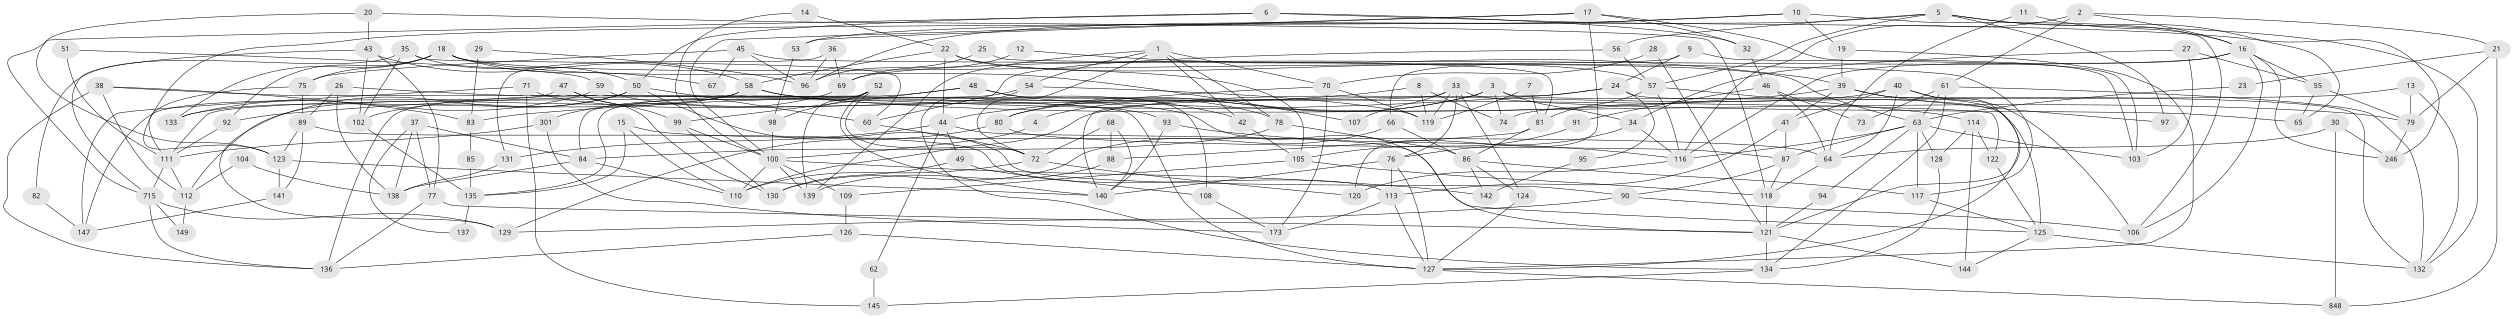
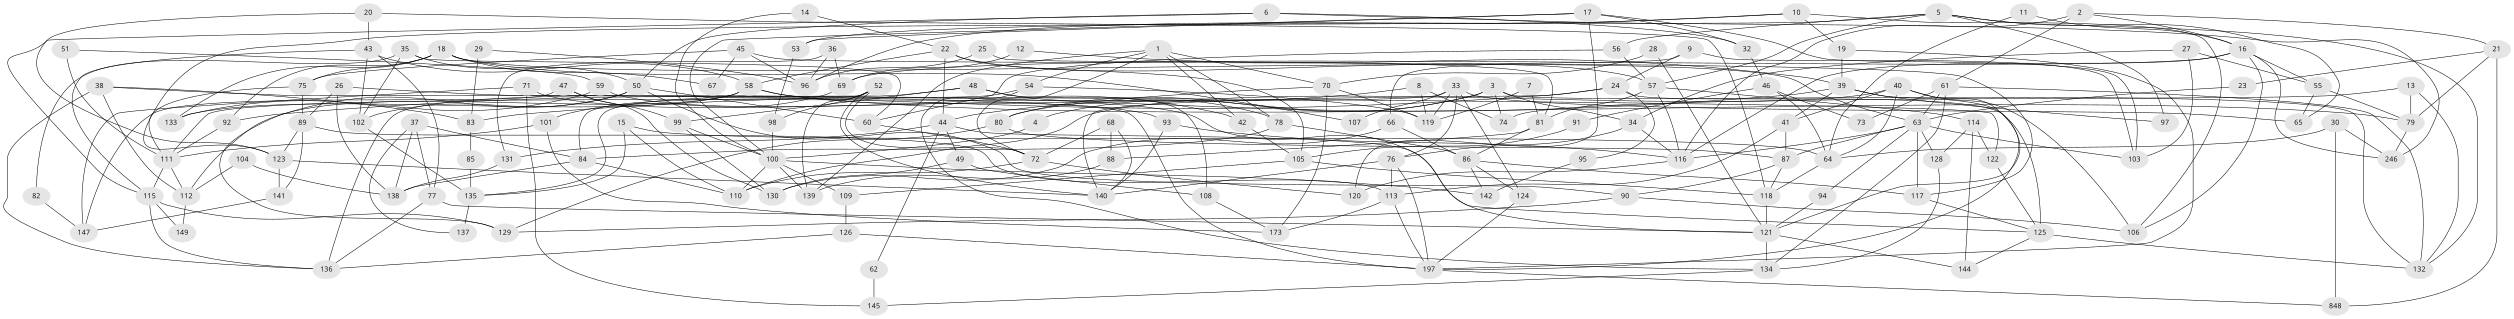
node "301": label "301" -> "101"
node "715": label "715" -> "115"
node "127": label "127" -> "197"
